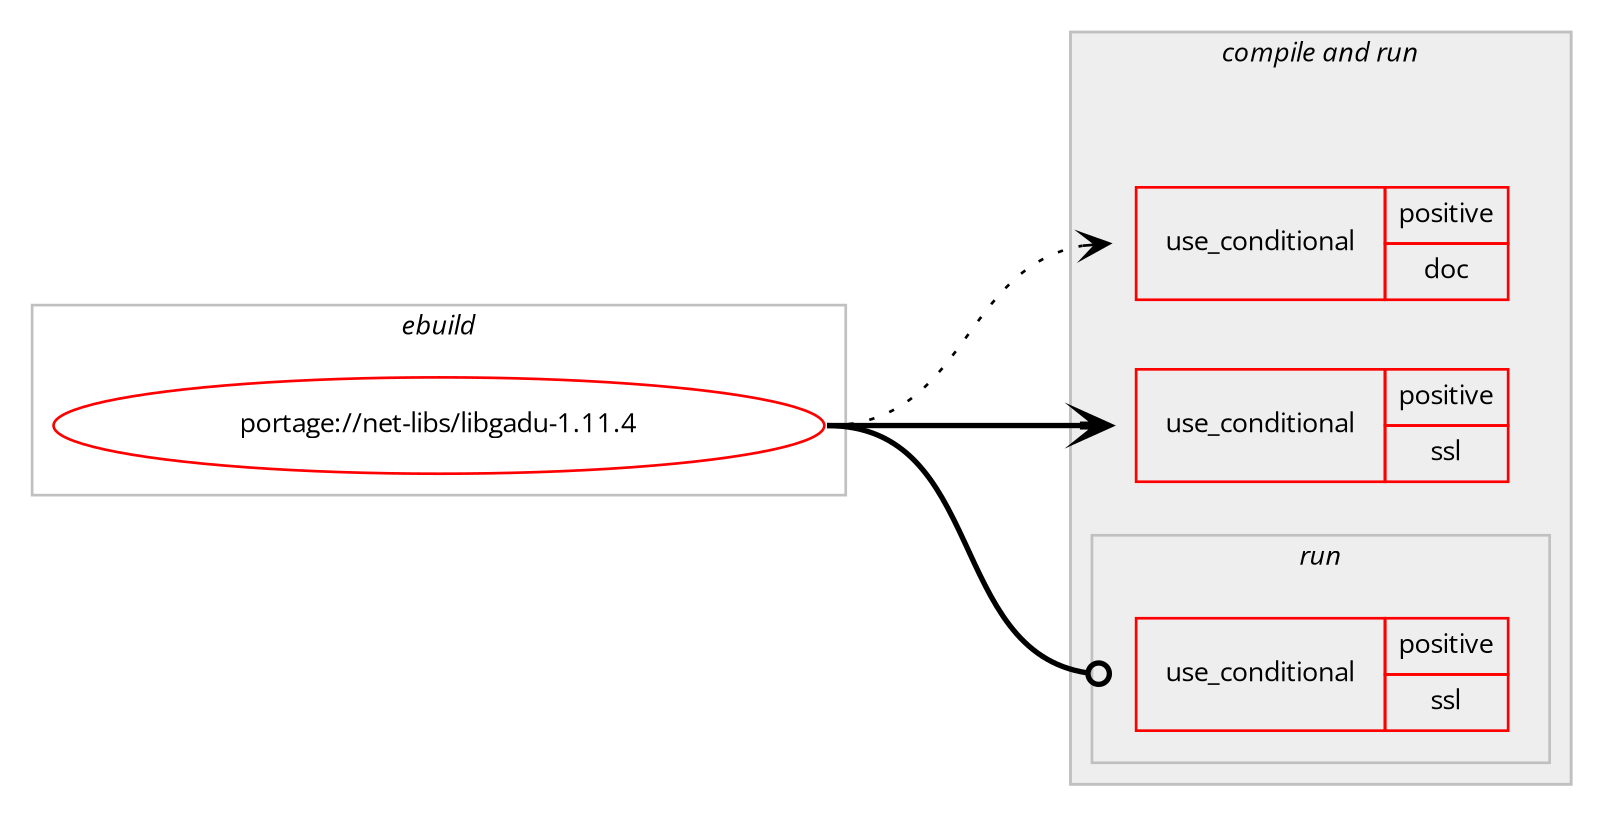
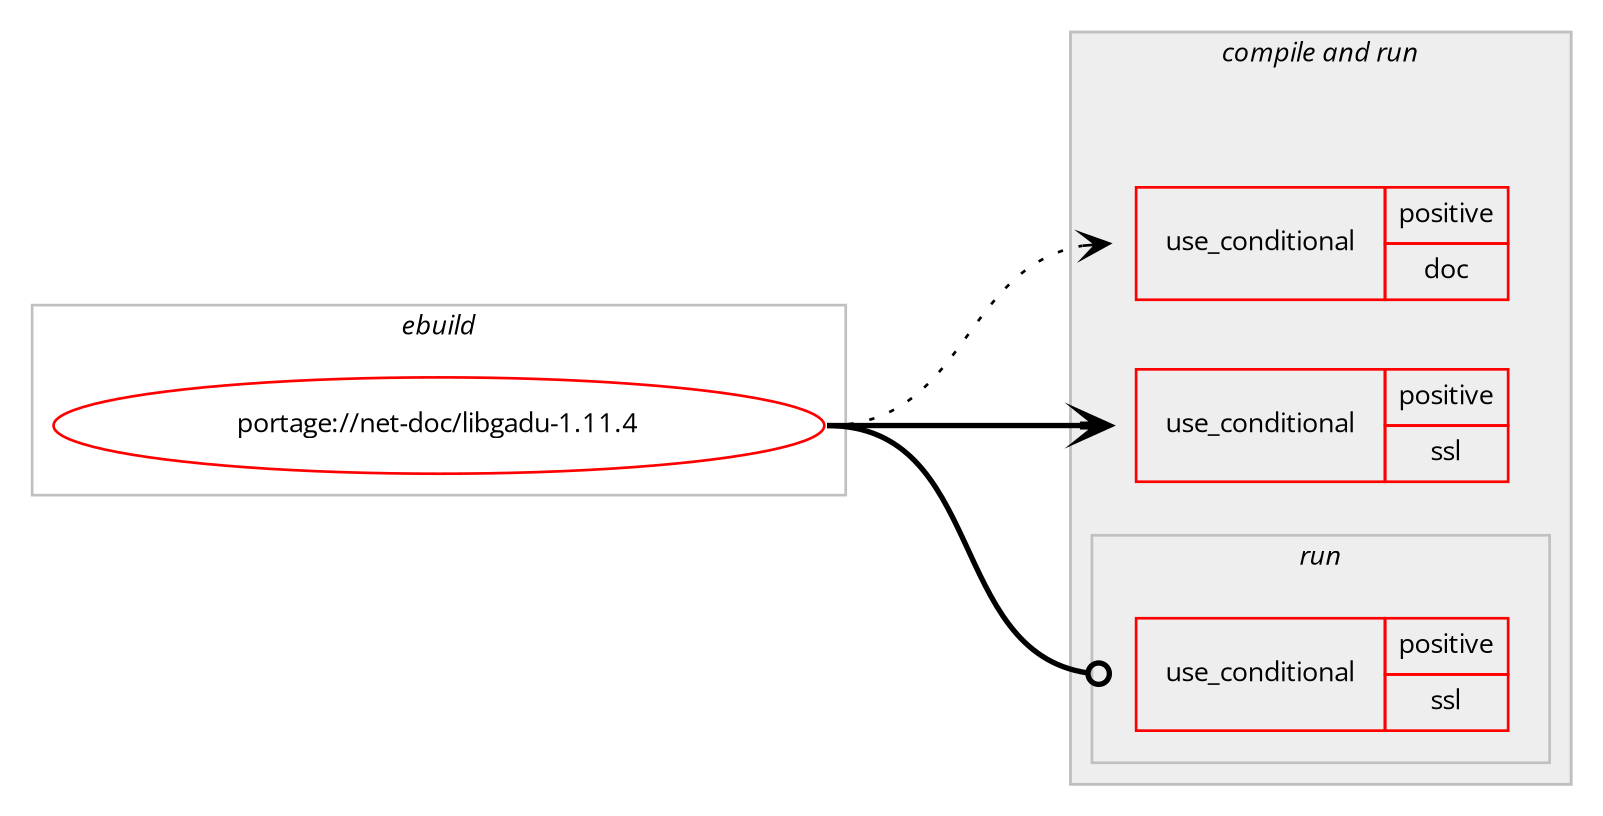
node "portage://net-libs/libgadu-1.11.4": label "portage://net-libs/libgadu-1.11.4" -> "portage://net-doc/libgadu-1.11.4"
